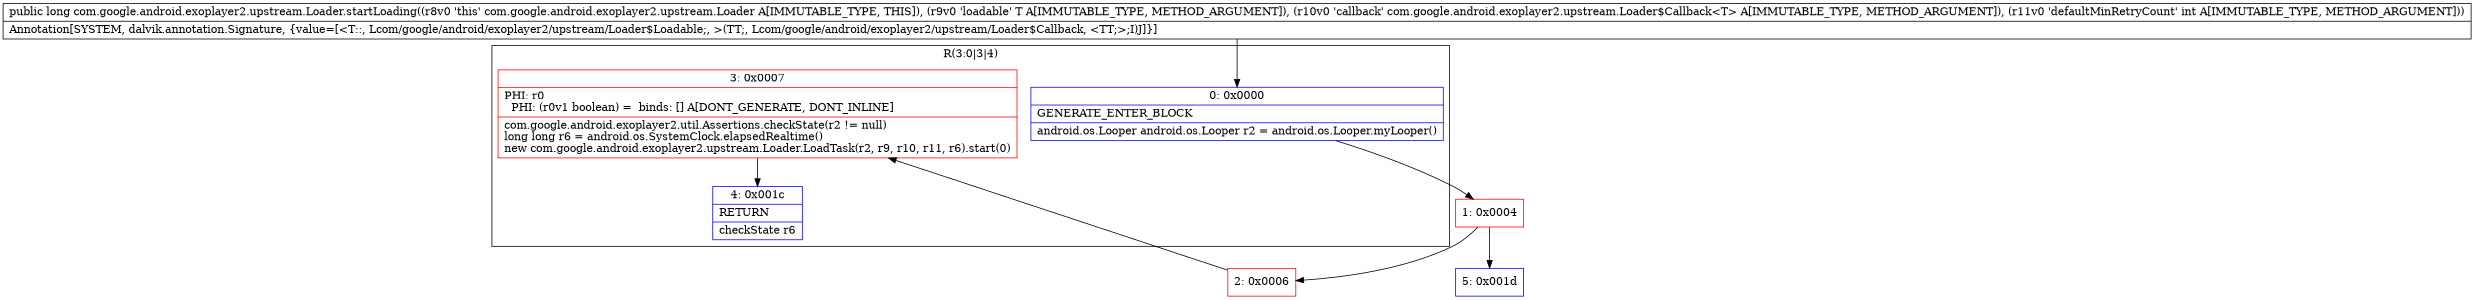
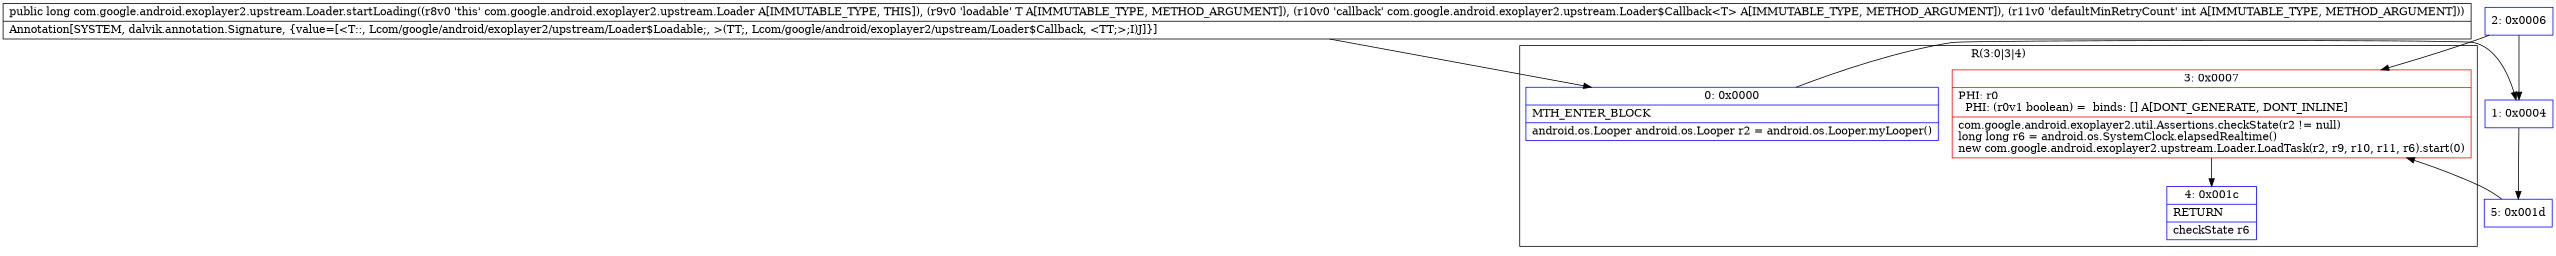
node "0: 0x0000": text "GENERATE_ENTER_BLOCK" -> "MTH_ENTER_BLOCK"
edge "5: 0x001d" -> "3: 0x0007": added
node "1: 0x0004": color red -> blue
edge "1: 0x0004" -> "2: 0x0006": reversed
node "2: 0x0006": color red -> blue
